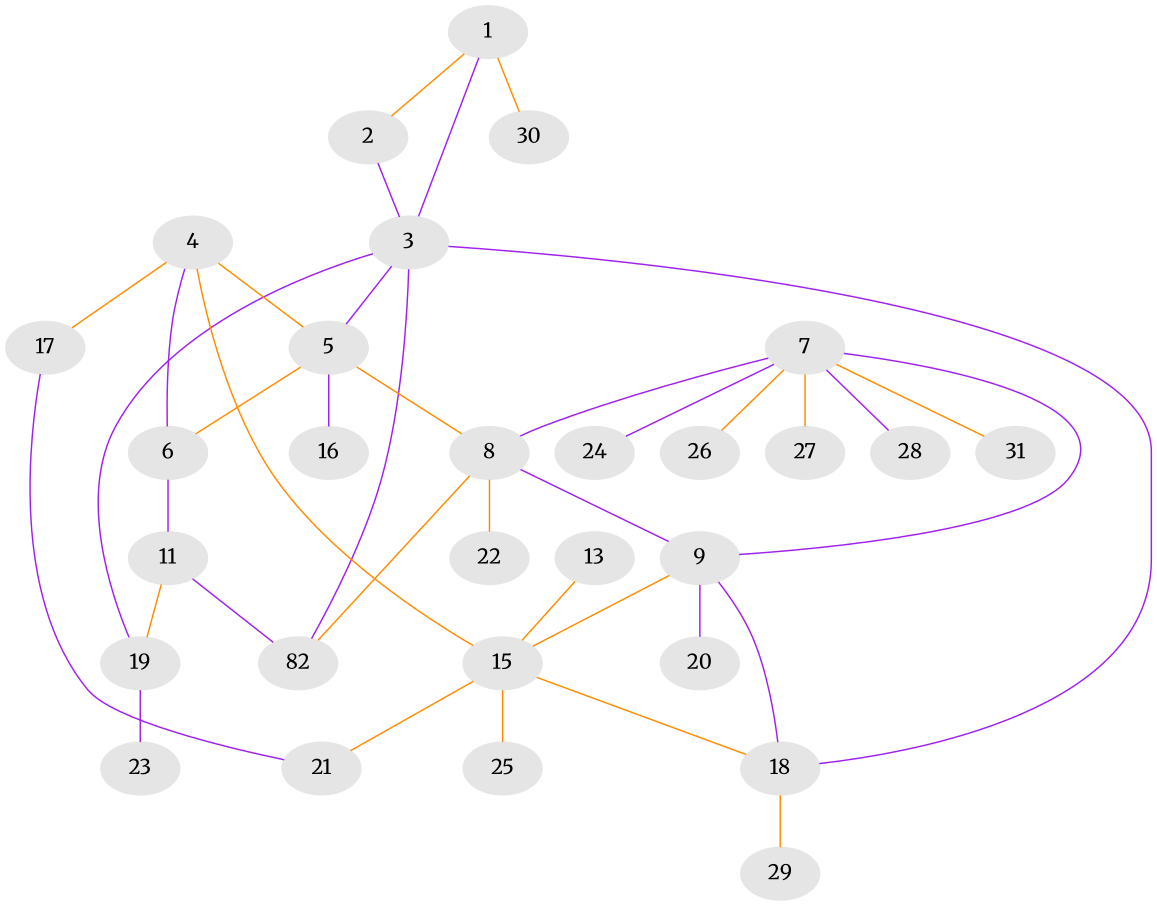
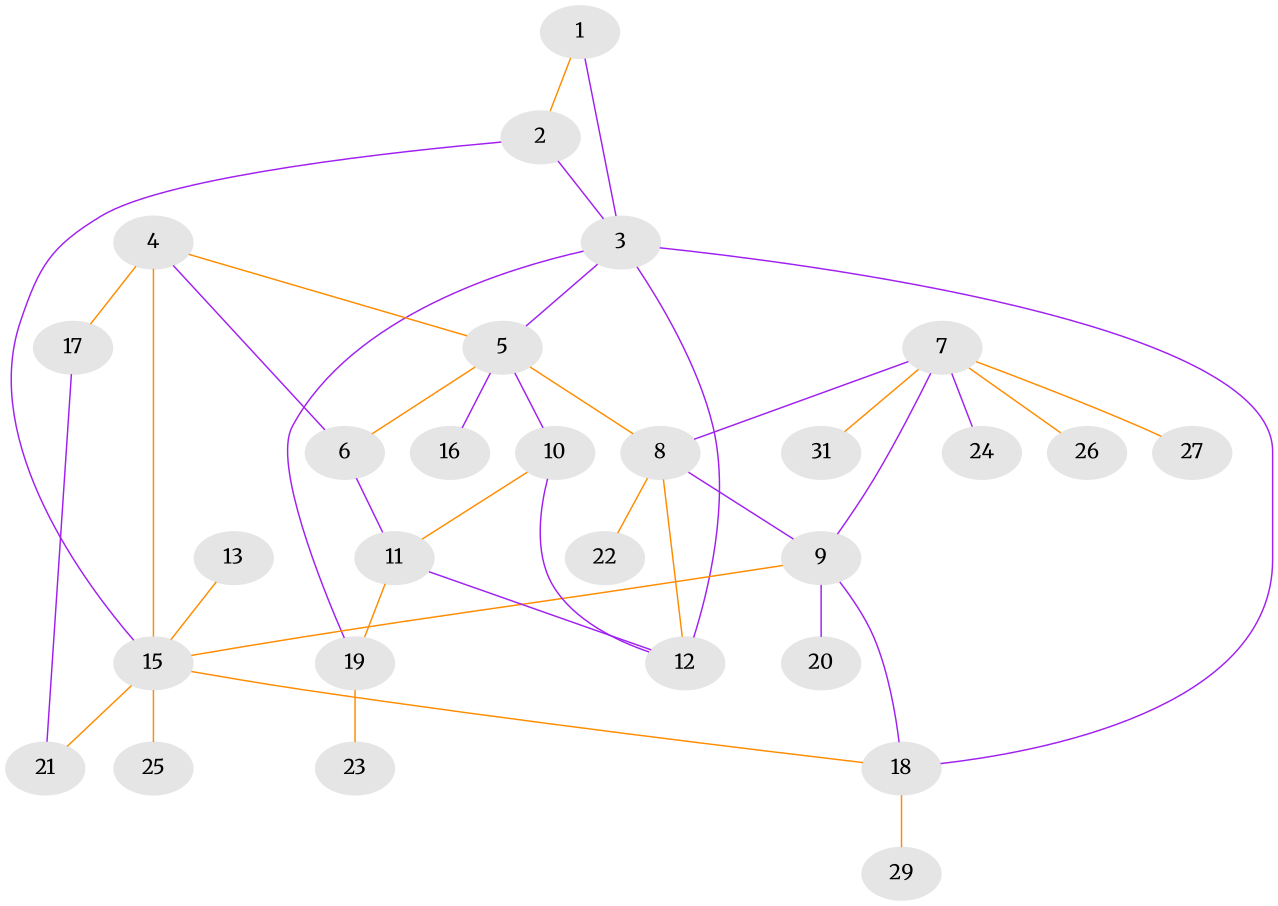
node "30": removed
edge "2" -- "15": added
node "10": added
node "28": removed
node "82": label "82" -> "12"
edge "19" -- "23": color purple -> darkorange
